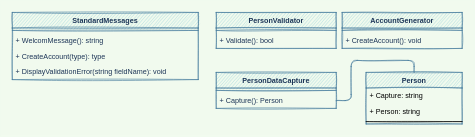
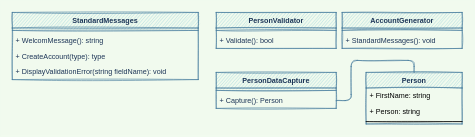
node "+ CreateAccount(): void": label "+ CreateAccount(): void" -> "+ StandardMessages(): void"
node "+ Capture: string": label "+ Capture: string" -> "+ FirstName: string"
